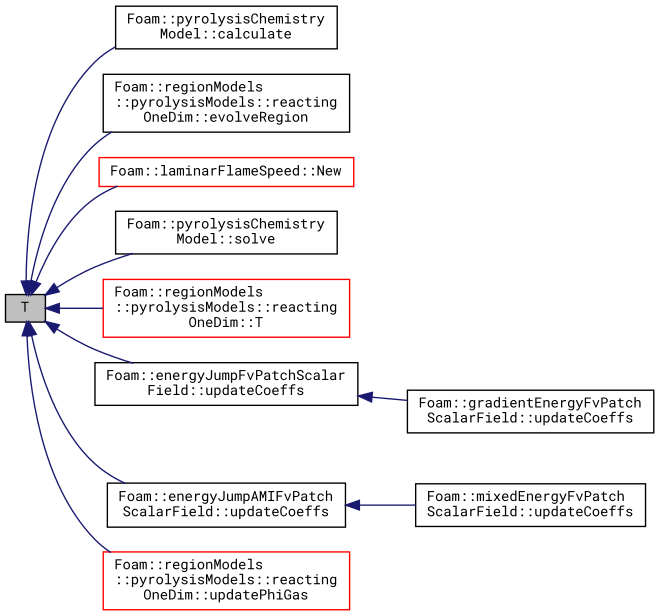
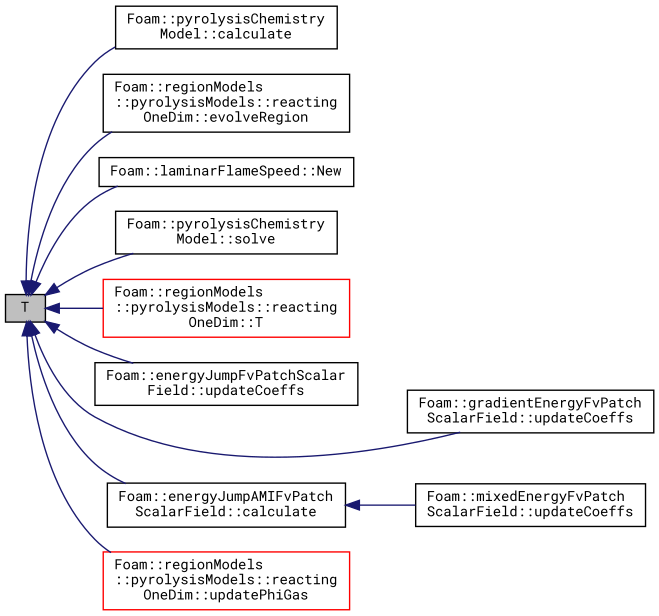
node "Foam::laminarFlameSpeed::New": color red -> black
edge "Foam::gradientEnergyFvPatch ScalarField::updateCoeffs" -> "Foam::energyJumpFvPatchScalar Field::updateCoeffs": now "Foam::gradientEnergyFvPatch ScalarField::updateCoeffs" -> "T"
node "Foam::energyJumpAMIFvPatch ScalarField::updateCoeffs": label "Foam::energyJumpAMIFvPatch ScalarField::updateCoeffs" -> "Foam::energyJumpAMIFvPatch ScalarField::calculate"
